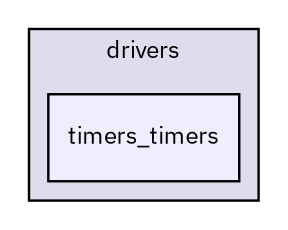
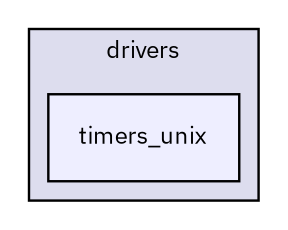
node "timers_timers": label "timers_timers" -> "timers_unix"
